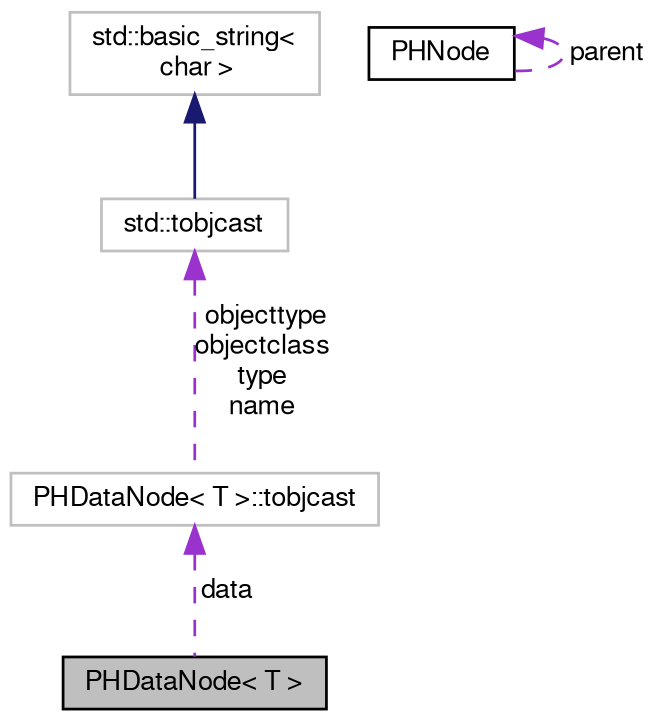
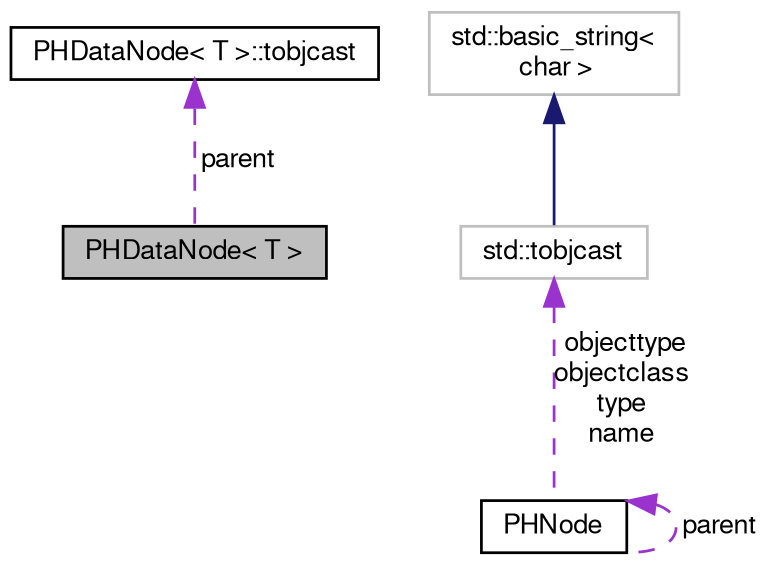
edge "PHDataNode< T >::tobjcast" -> "std::tobjcast": now "PHNode" -> "std::tobjcast"
node "PHDataNode< T >::tobjcast": color grey75 -> black
edge "PHDataNode< T >" -> "PHDataNode< T >::tobjcast": label " data" -> " parent"
